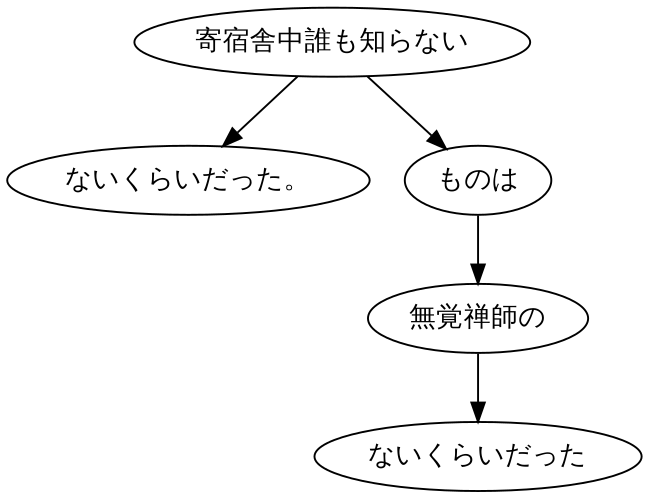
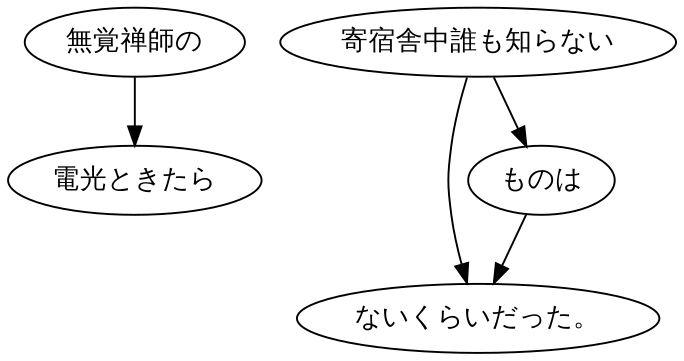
edge "ものは" -> "無覚禅師の": now "ものは" -> "ないくらいだった。"
node "ないくらいだった": label "ないくらいだった" -> "電光ときたら"
